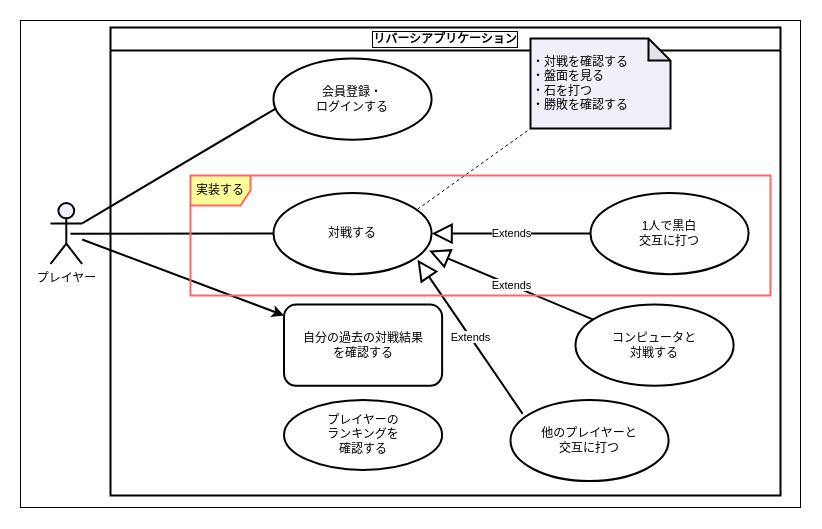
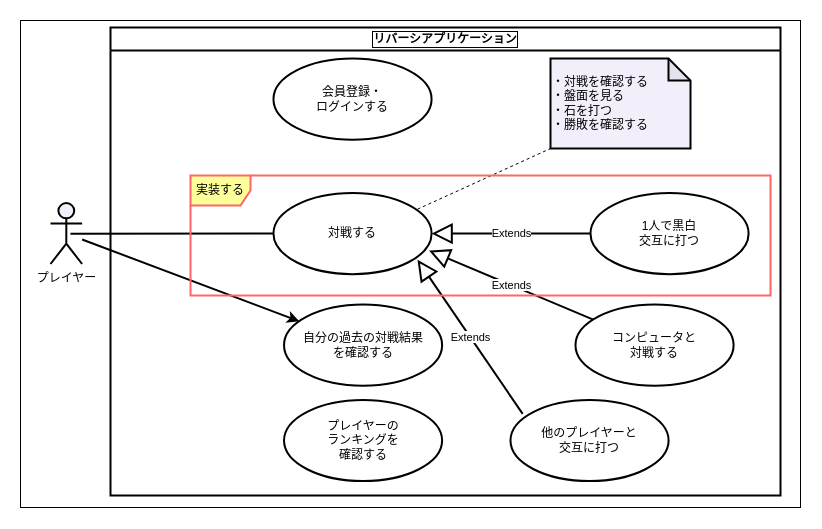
node "・対戦を確認する ・盤面を見る ・石を打つ ・勝敗を確認する": moved (601, 84) -> (621, 104)
edge "会員登録・ ログインする" -- "プレイヤー": removed
node "自分の過去の対戦結果 を確認する": shape rounded rectangle -> ellipse
node "プレイヤーの ランキングを 確認する": size 158x70 -> 158x81
